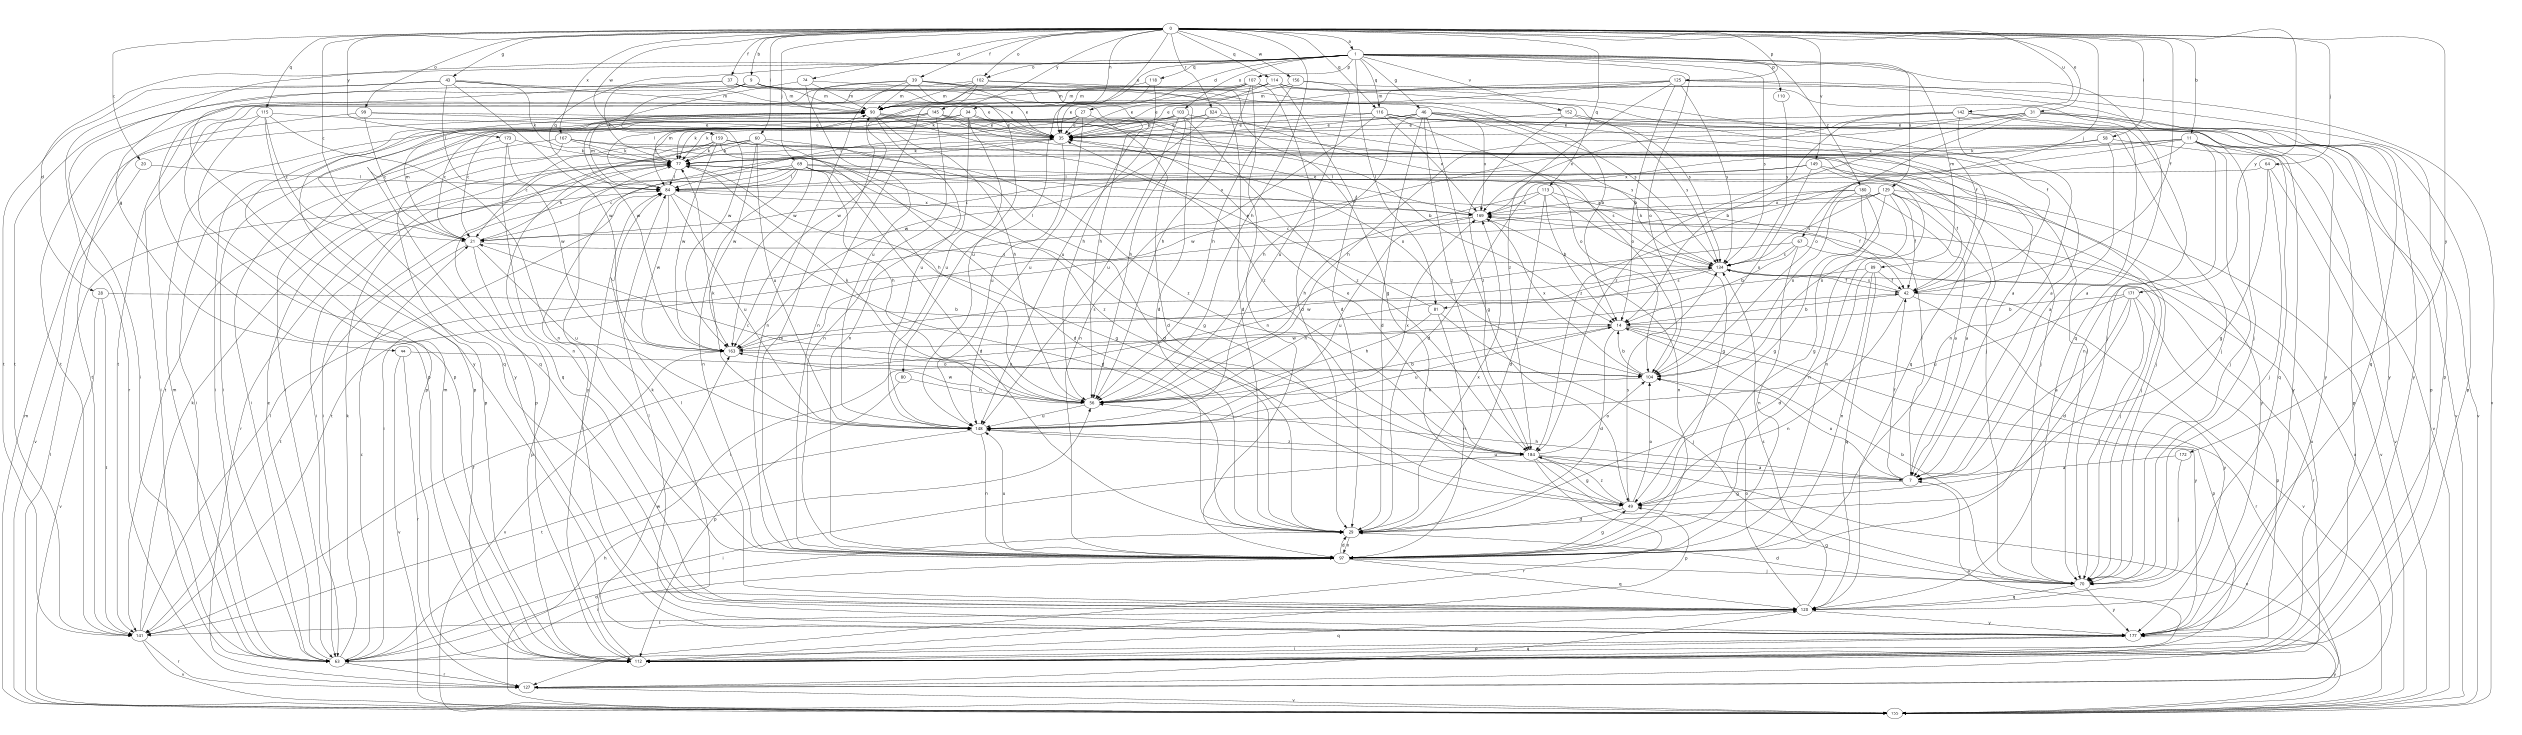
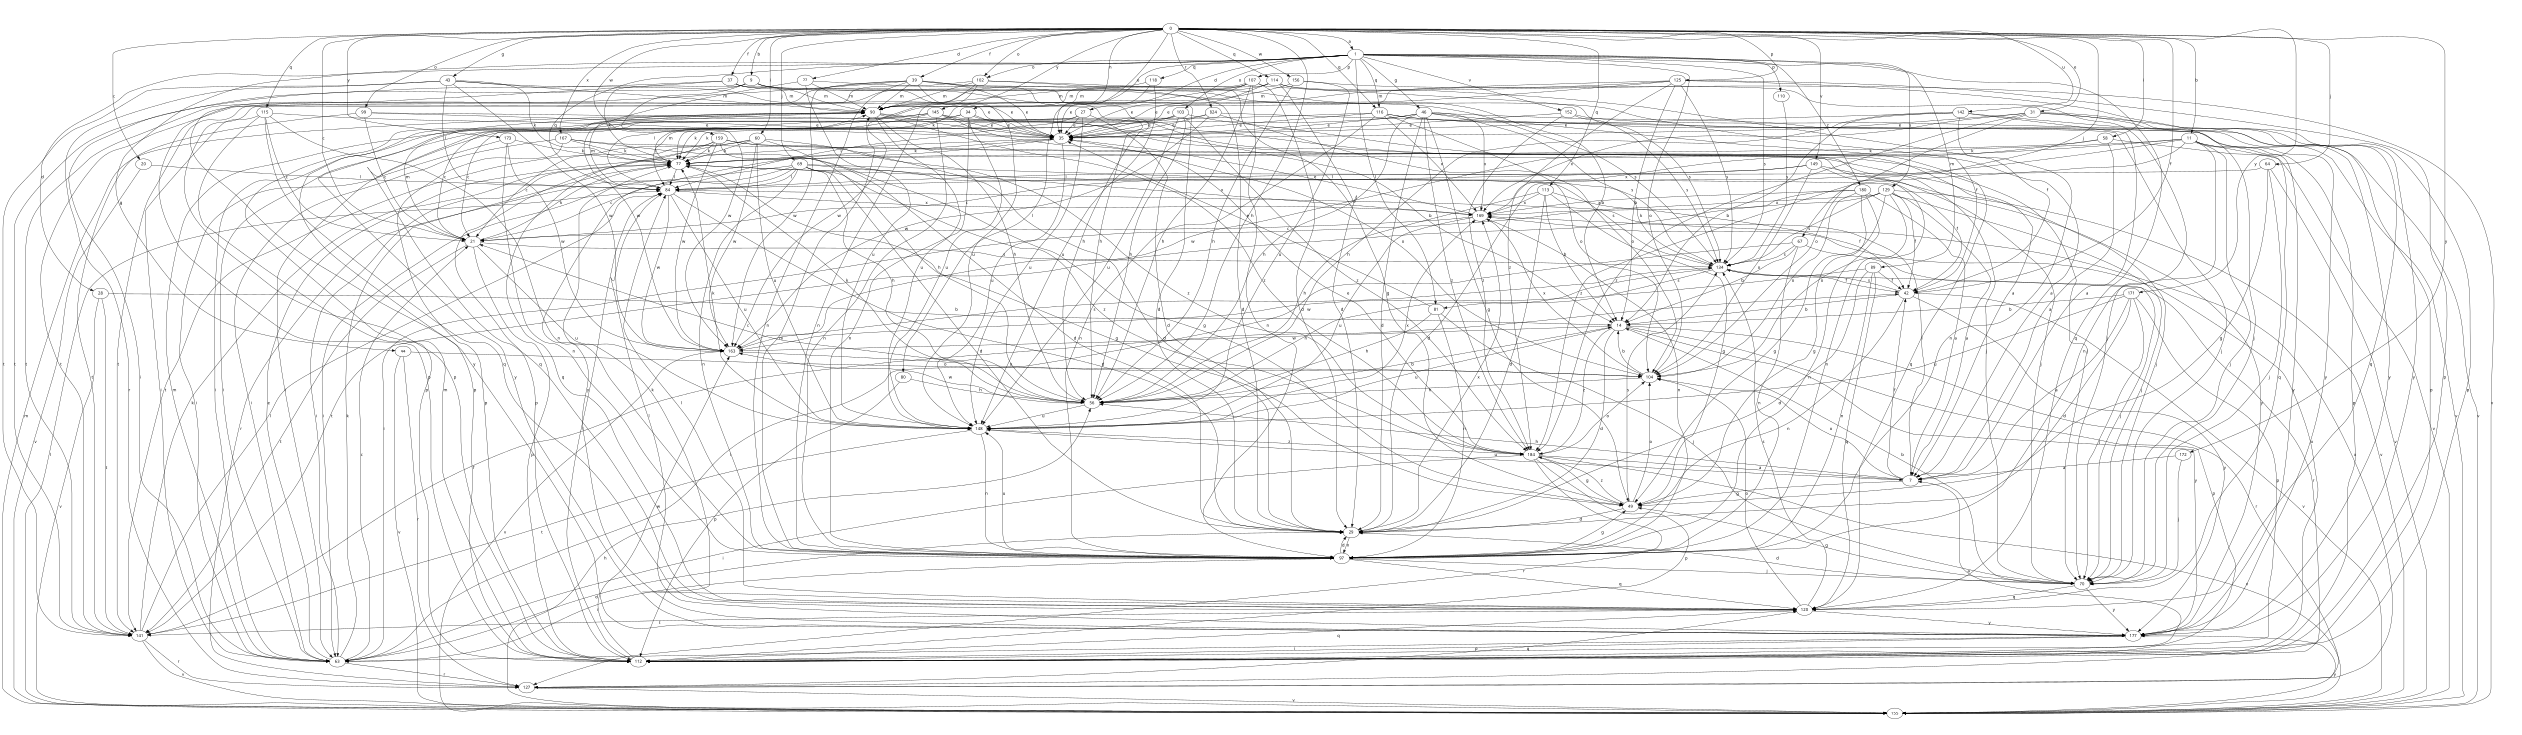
node "24": label "24" -> "22"
edge "39" -> "141": added, label "t"
edge "14" -> "184": added, label "z"
